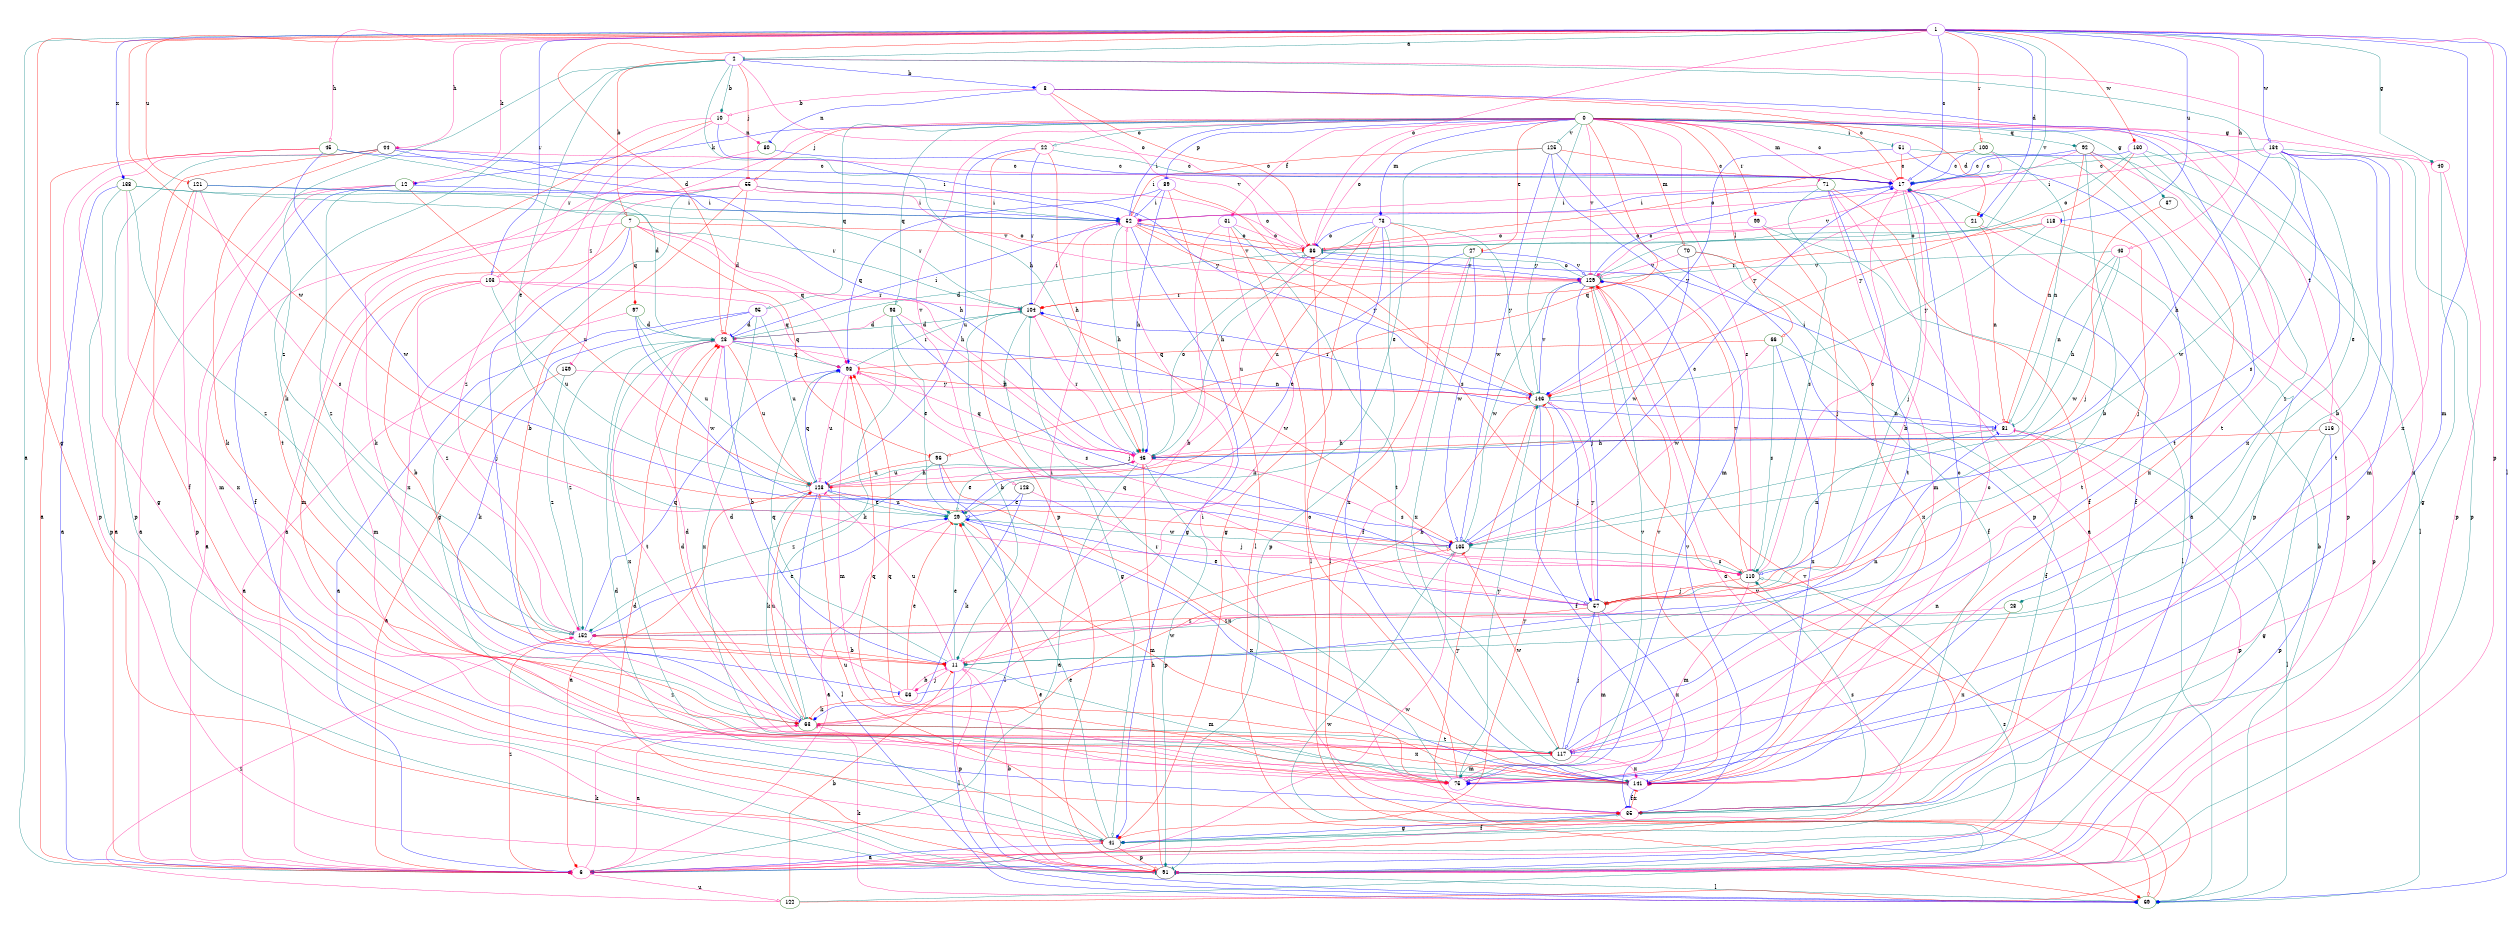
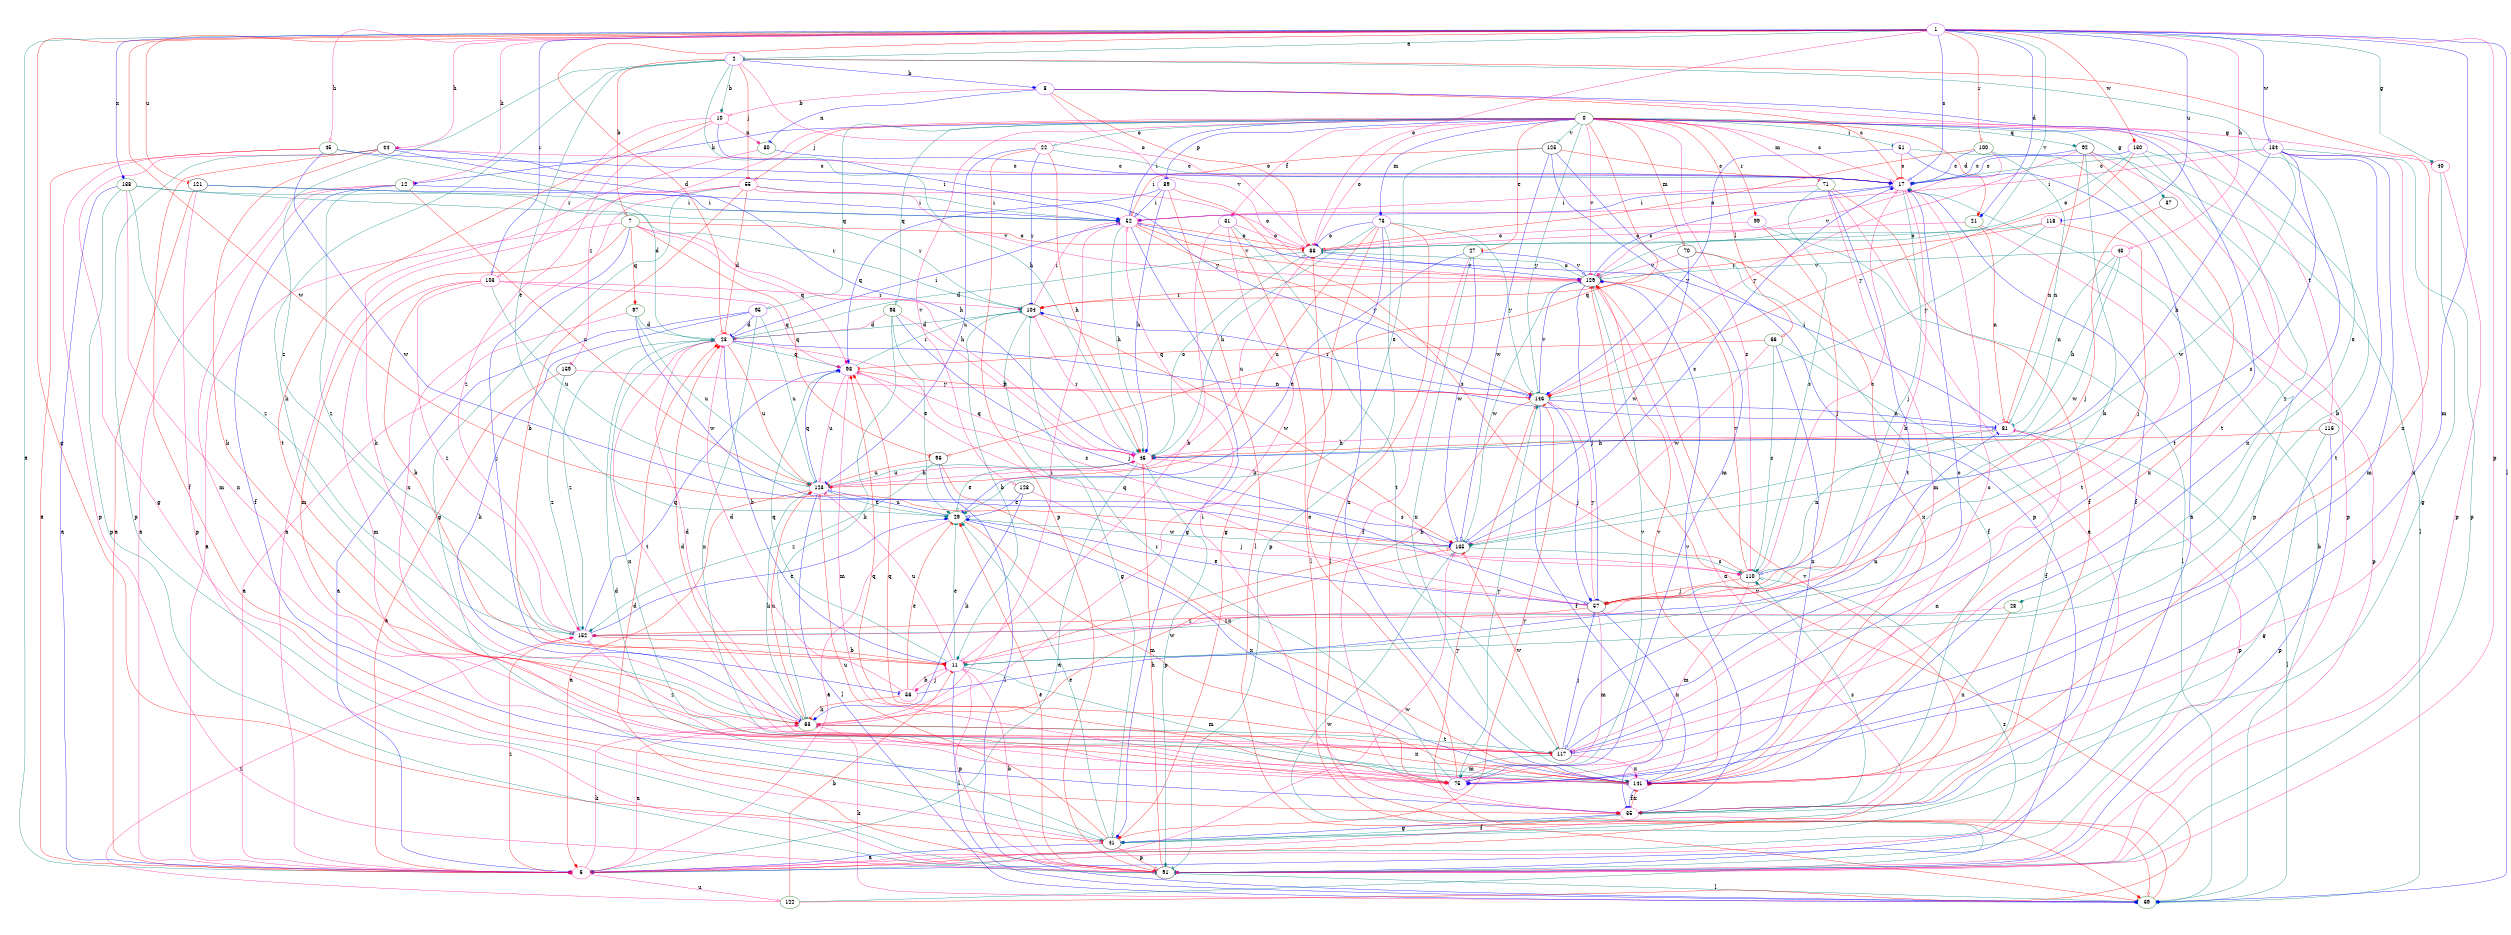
edge "2" -> "141": color deeppink -> red
edge "121" -> "110": removed, label "s"
